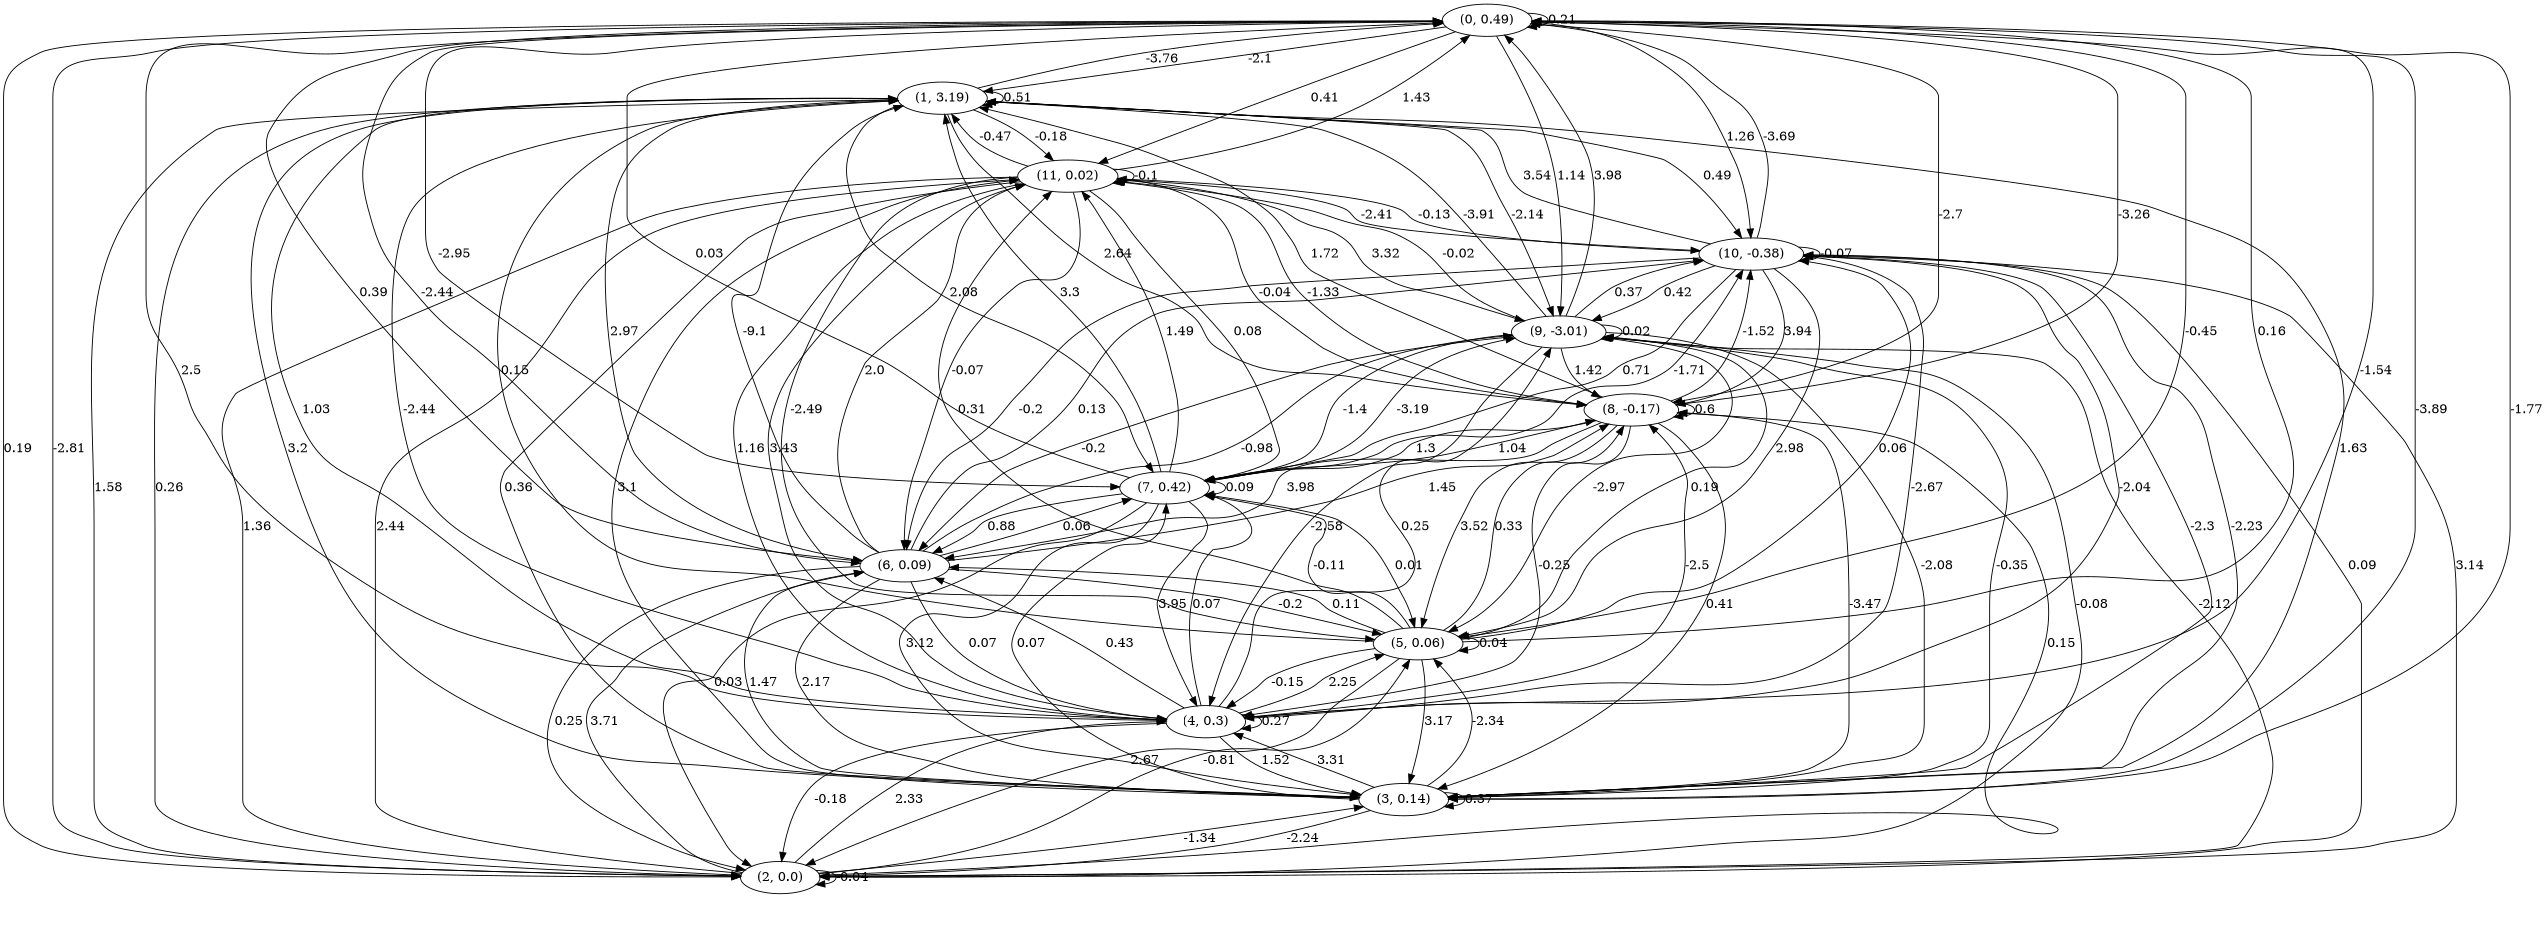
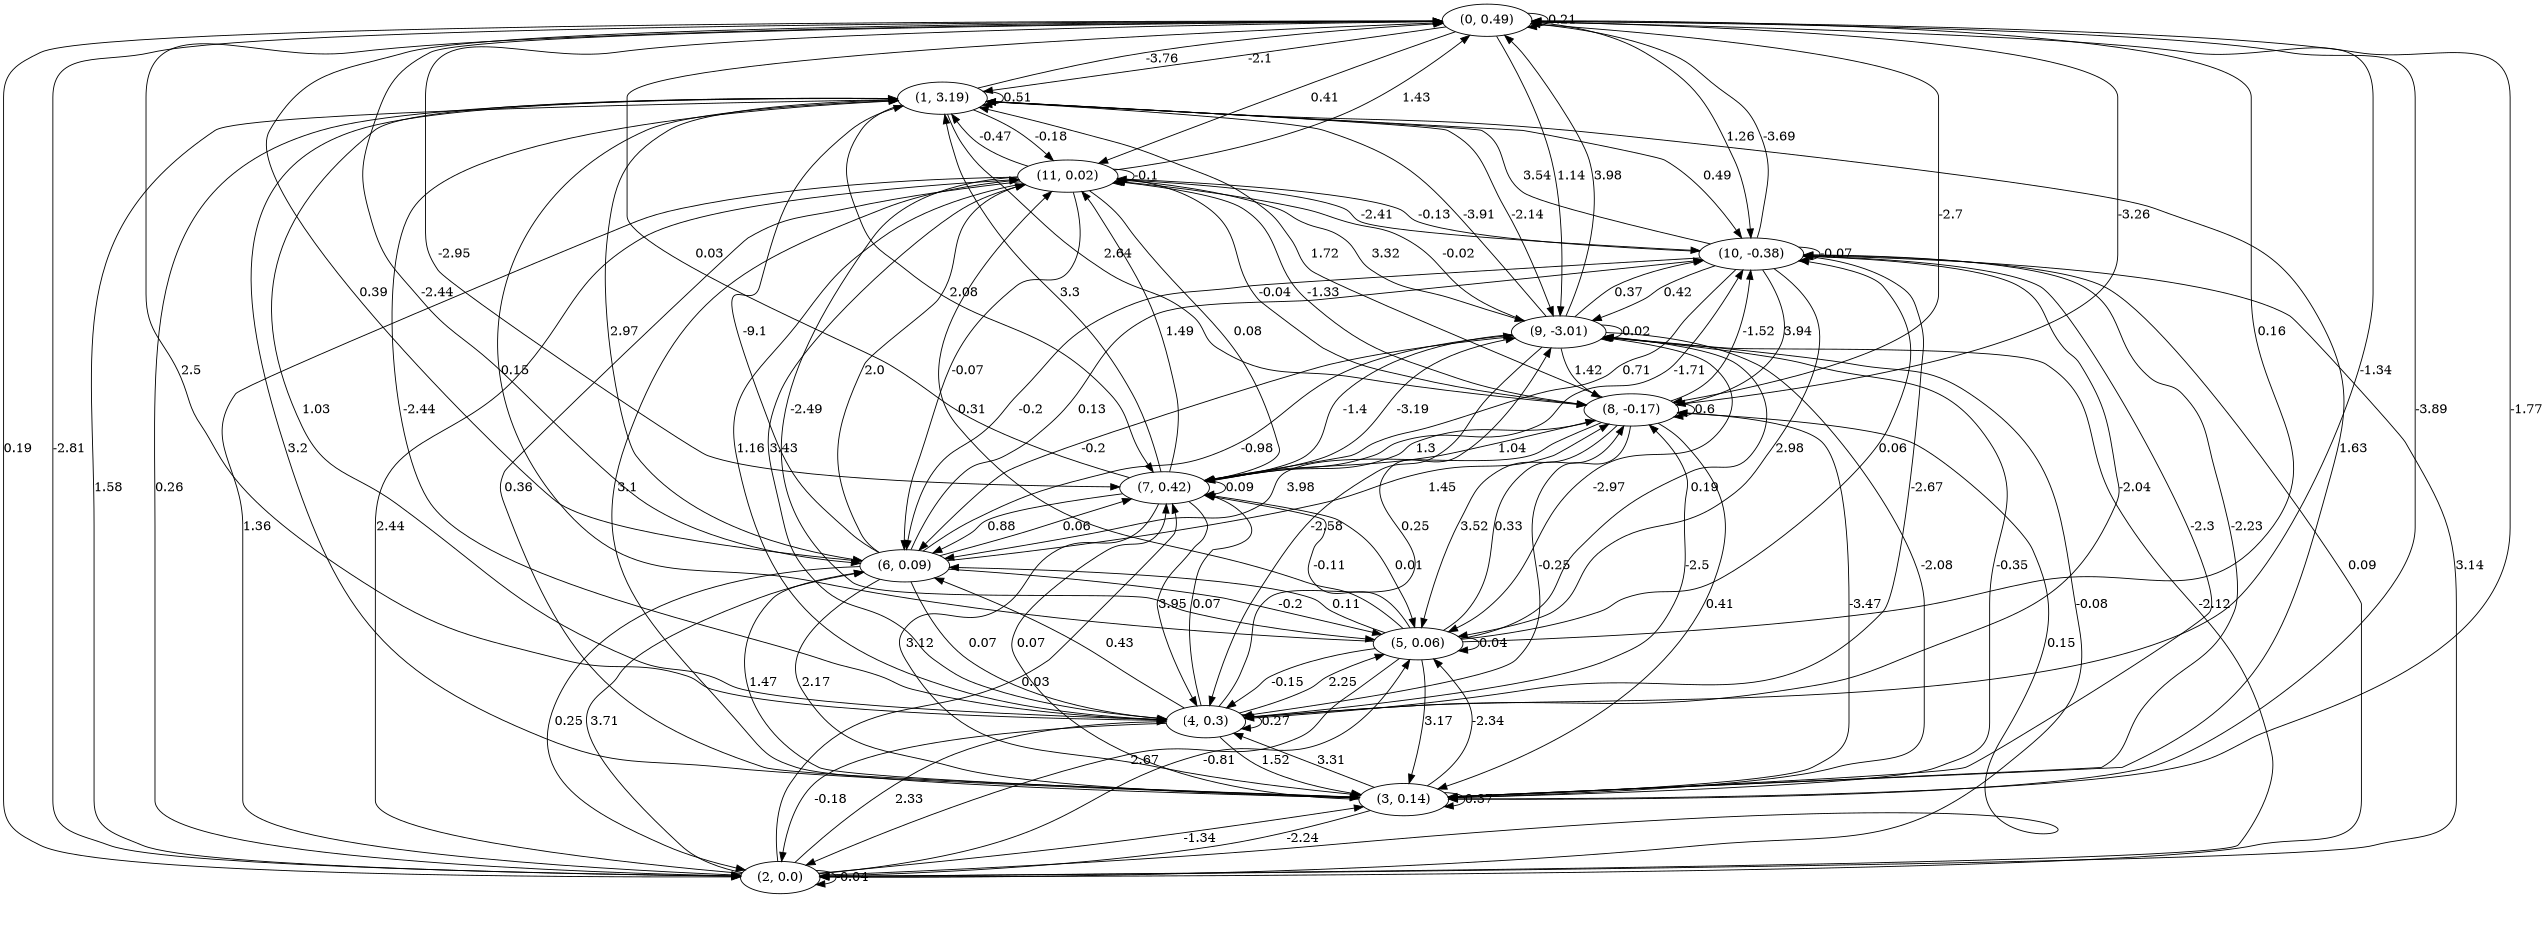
edge "(0, 0.49)" -> "(5, 0.06)": removed, label "-0.45"
edge "(0, 0.49)" -> "(4, 0.3)": label "-1.54" -> "-1.34"
edge "(7, 0.42)" -> "(2, 0.0)": reversed
